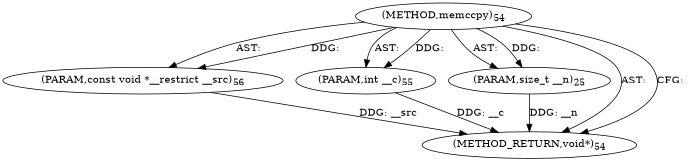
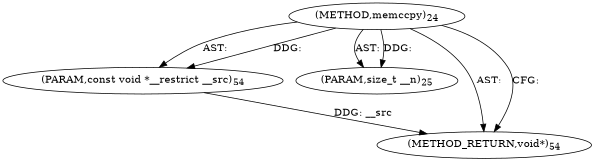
node "(METHOD,memccpy)": text "54" -> "24"
node "(PARAM,const void *__restrict __src)": text "56" -> "54"
node "(PARAM,int __c)": removed
edge "(PARAM,size_t __n)" -> "(METHOD_RETURN,void*)": removed, label "DDG: __n"
